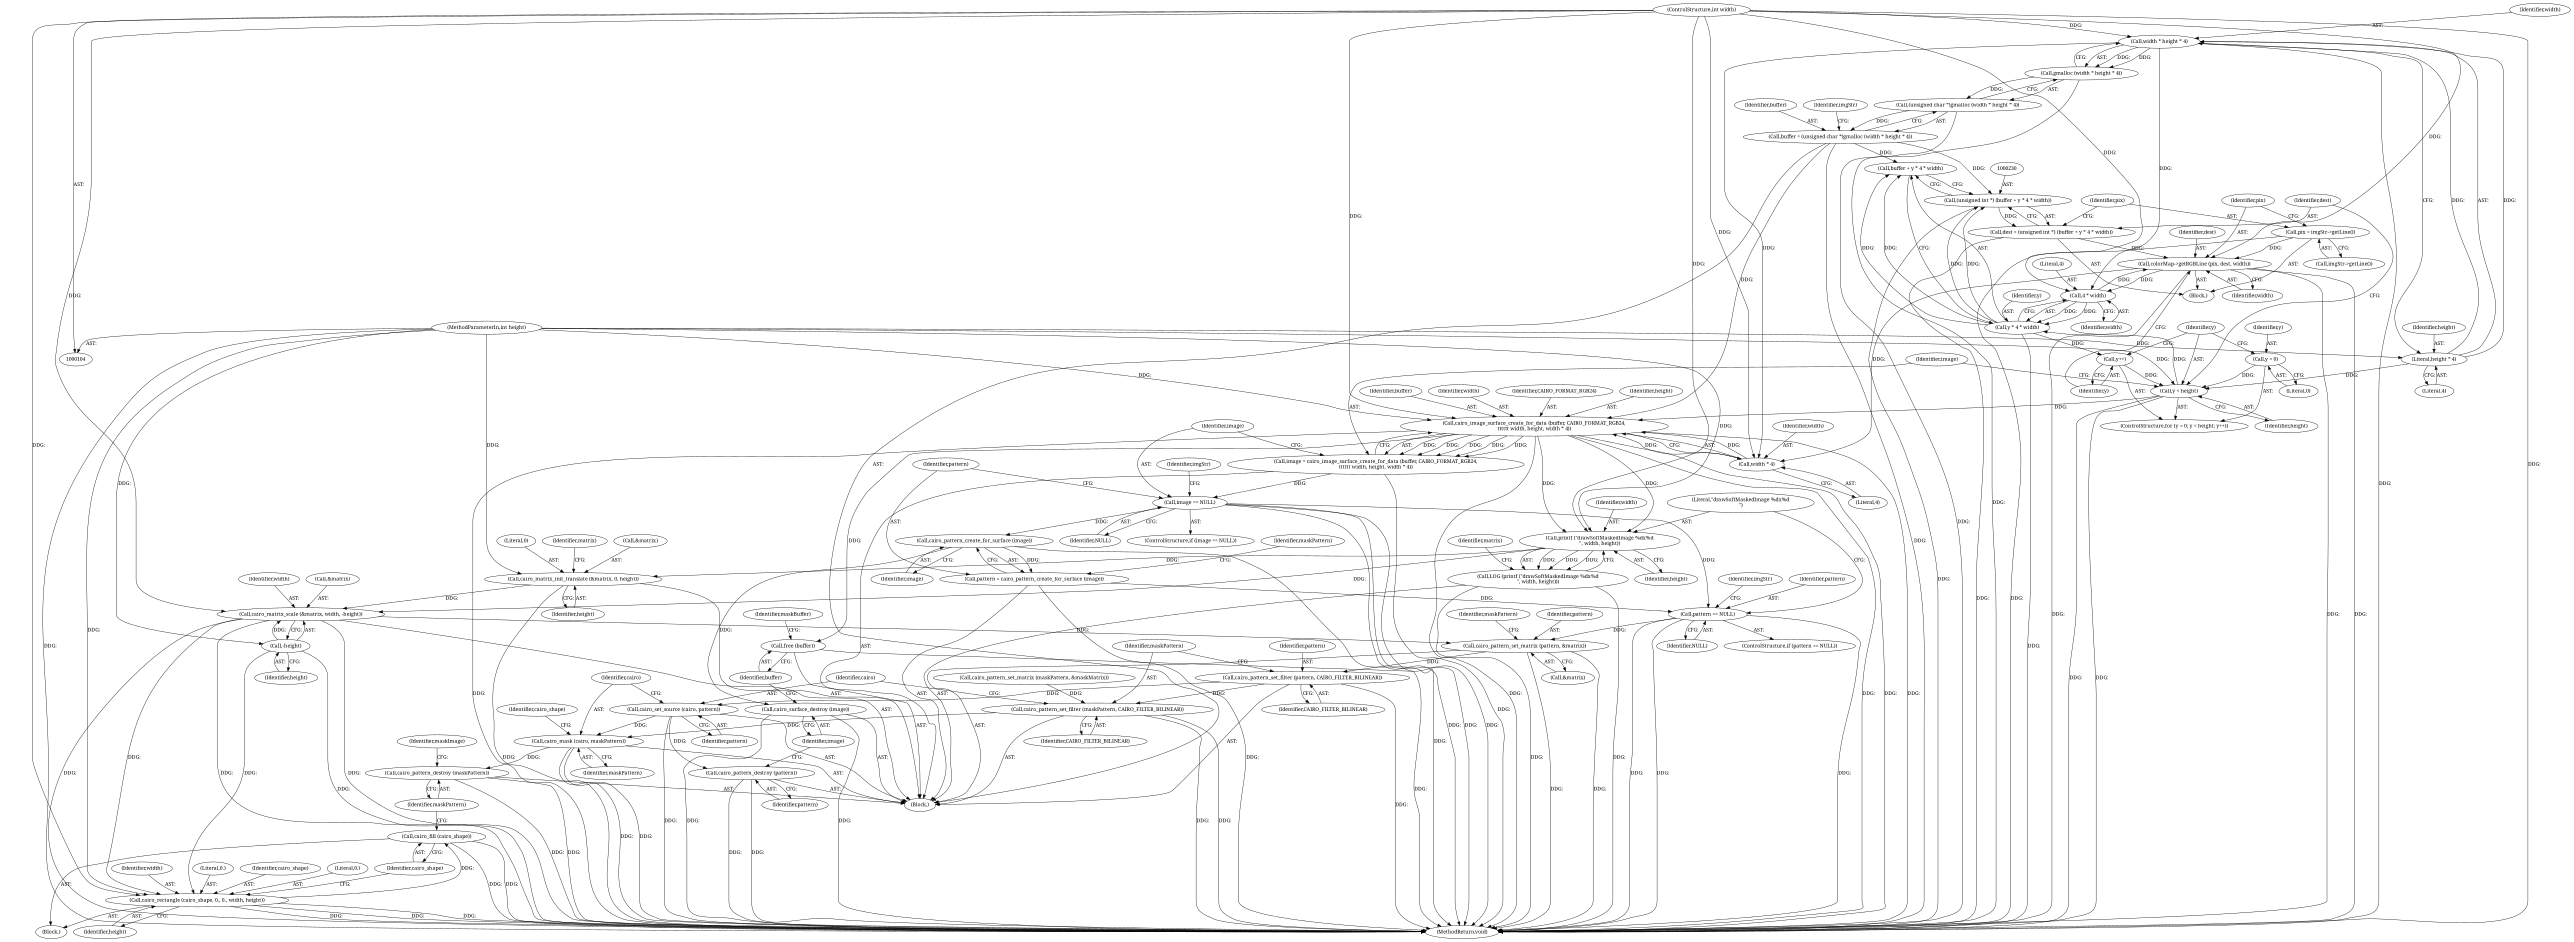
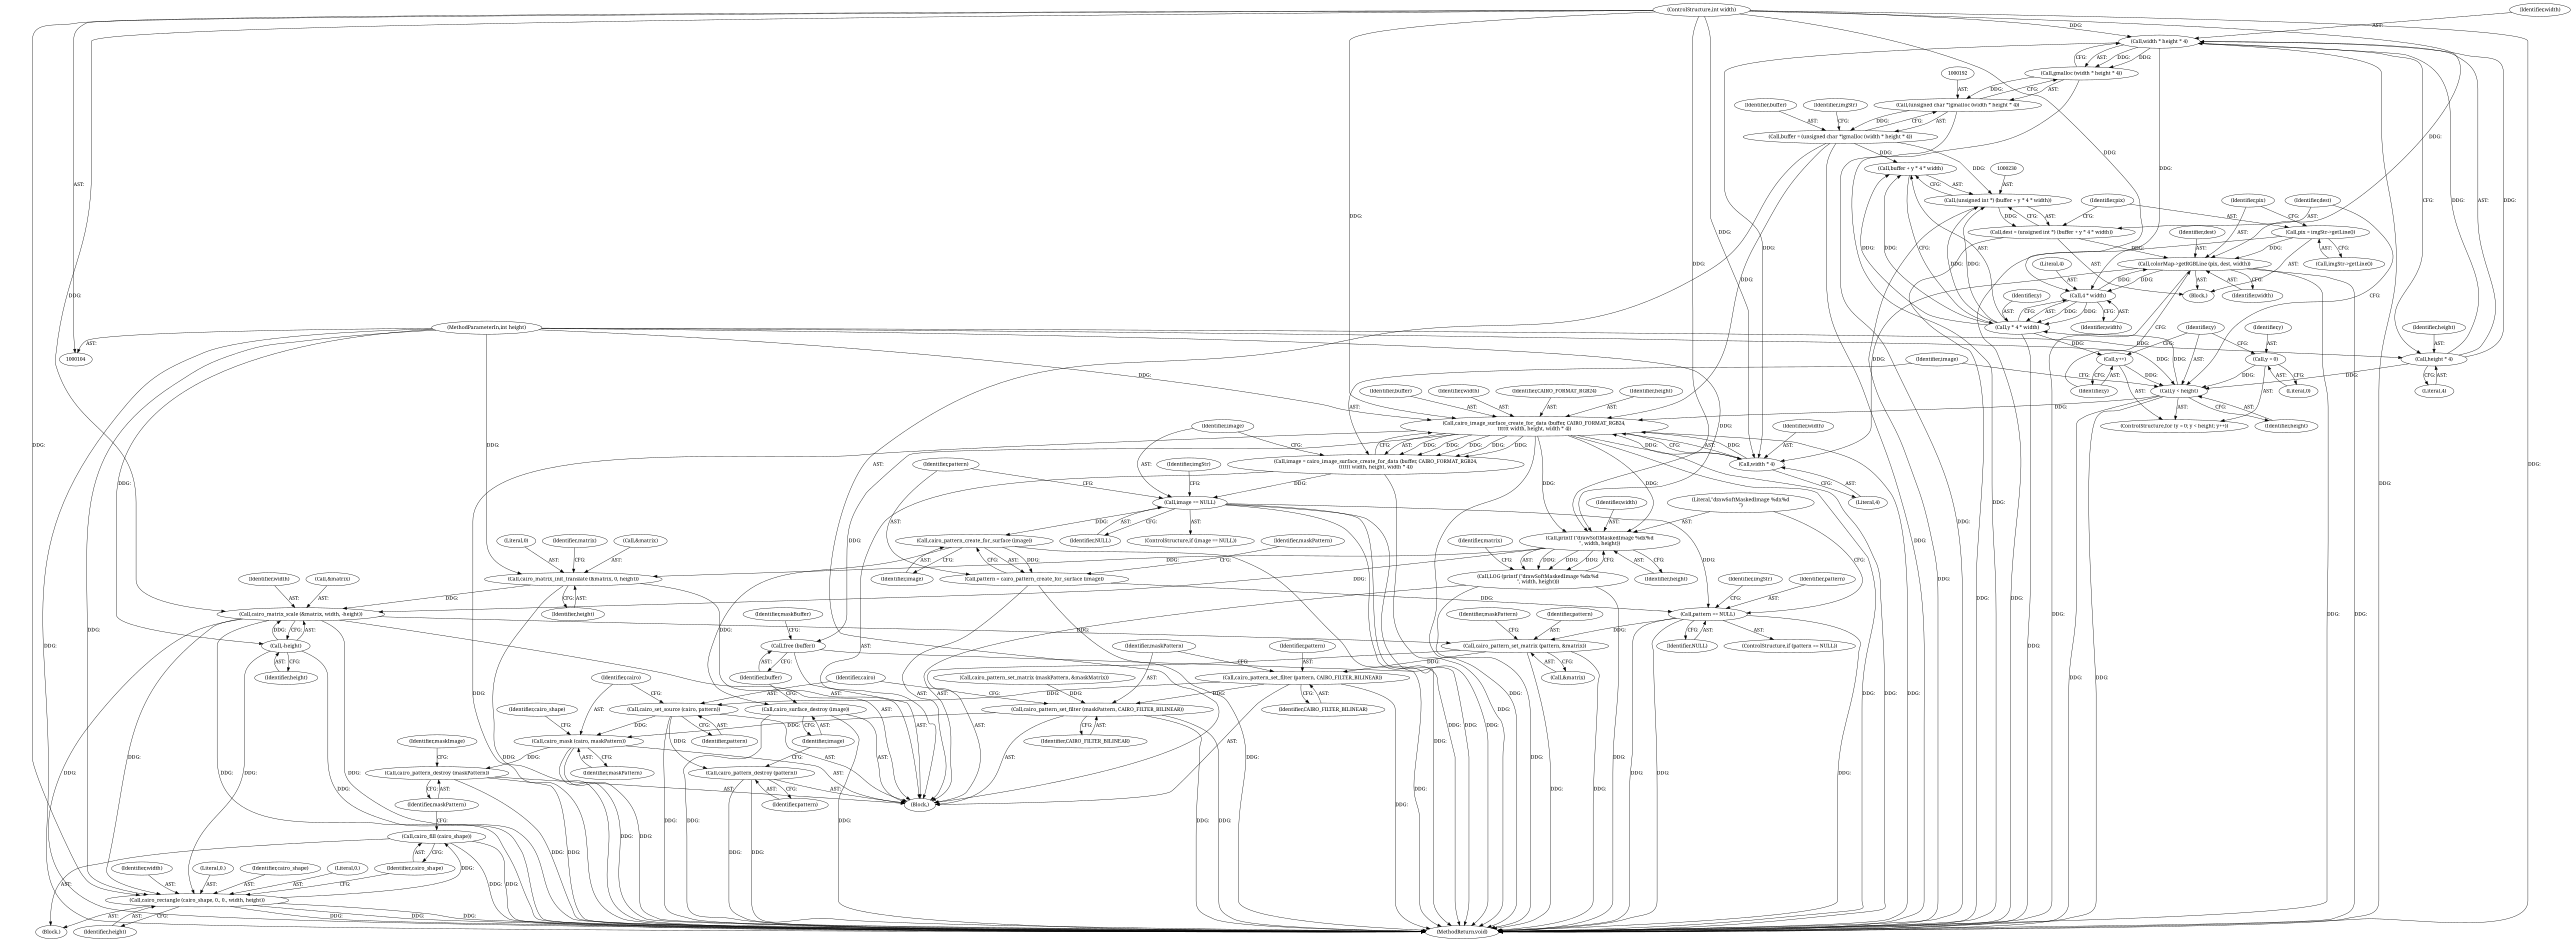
node "1000192": added
edge "(Call,buffer + y * 4 * width)" -> "(Call,(unsigned int *) (buffer + y * 4 * width))": label "CFG: " -> "AST: "
node "(Literal,height * 4)": label "(Literal,height * 4)" -> "(Call,height * 4)"
